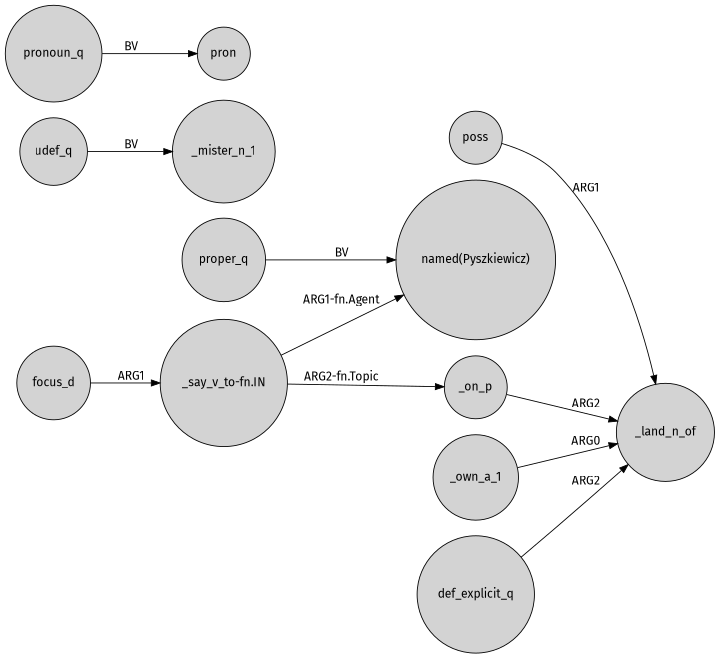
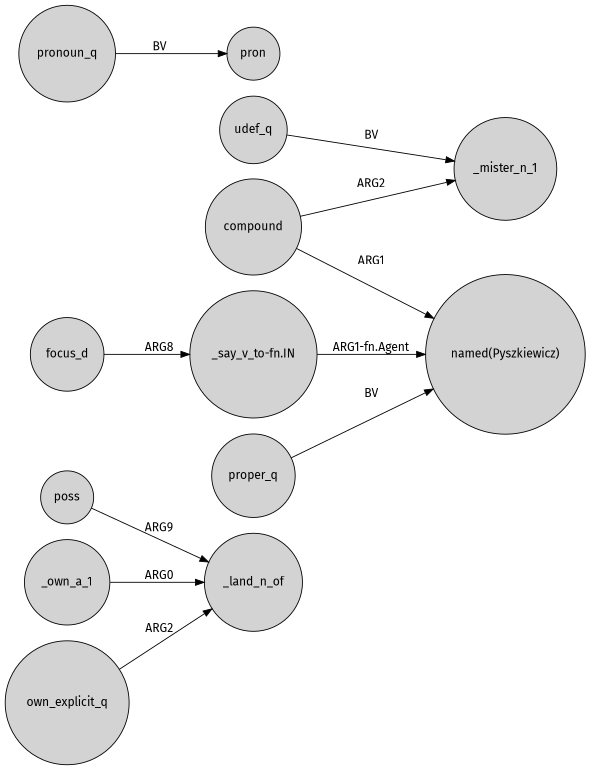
edge "poss" -> "_land_n_of": label "ARG1" -> "ARG9"
node "compound": added
edge "focus_d" -> "_say_v_to-fn.IN": label "ARG1" -> "ARG8"
node "_on_p": removed
node "def_explicit_q": label "def_explicit_q" -> "own_explicit_q"
